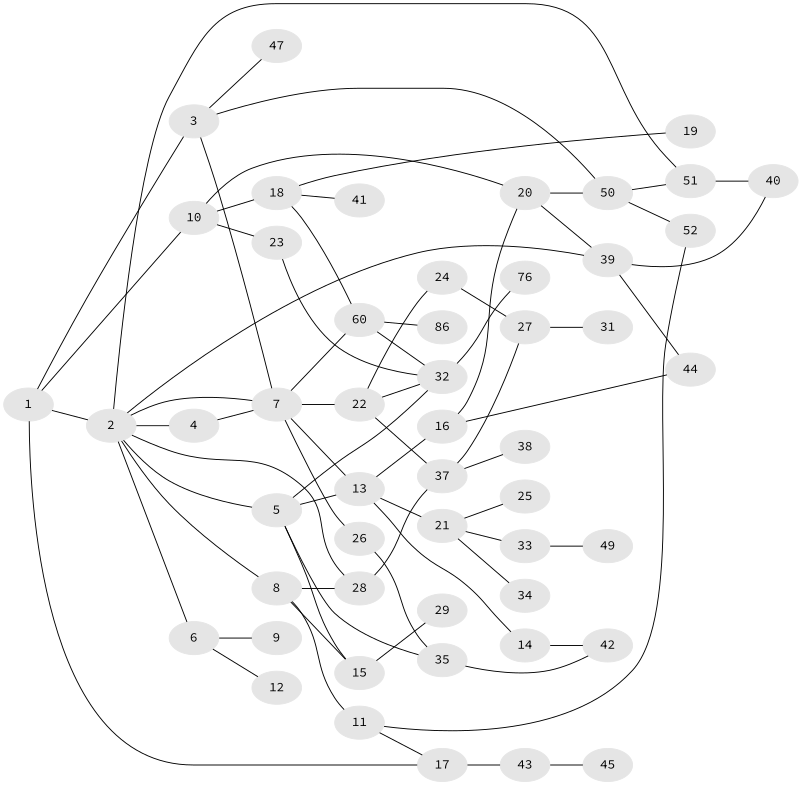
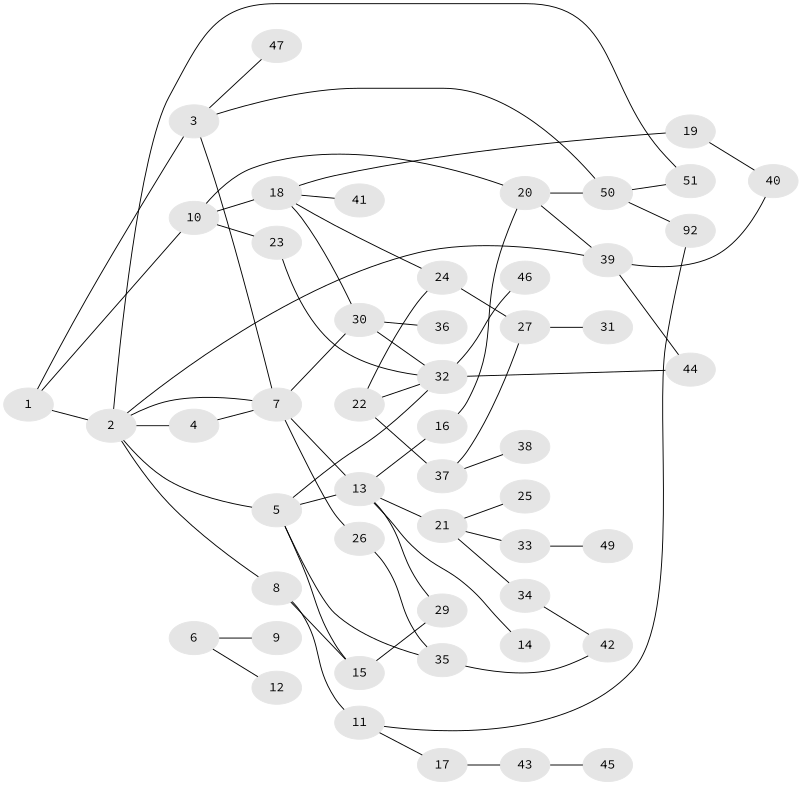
edge "51" -- "40": now "19" -- "40"
node "52": label "52" -> "92"
edge "18" -- "24": added
node "76": label "76" -> "46"
node "60": label "60" -> "30"
node "86": label "86" -> "36"
edge "44" -- "16": now "44" -- "32"
edge "7" -- "22": removed
edge "2" -- "6": removed
edge "13" -- "29": added
node "28": removed
edge "14" -- "42": now "34" -- "42"
edge "1" -- "17": removed
